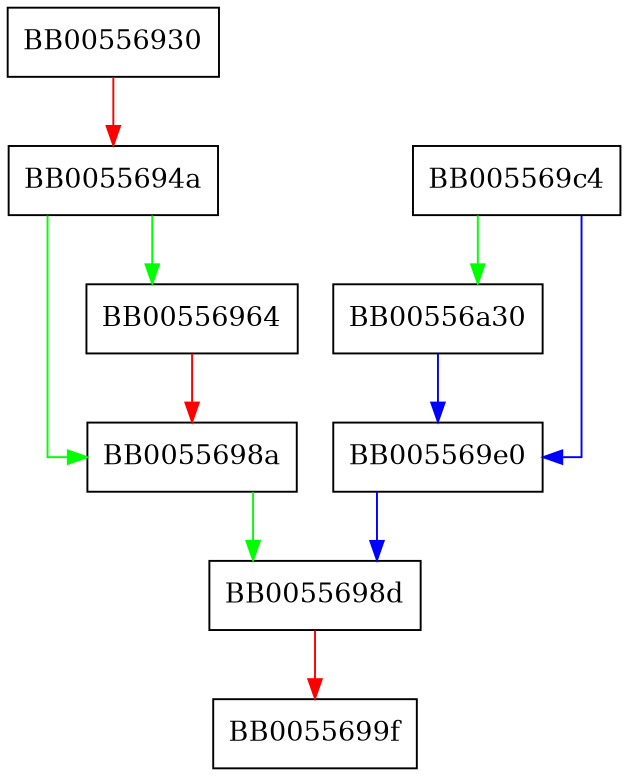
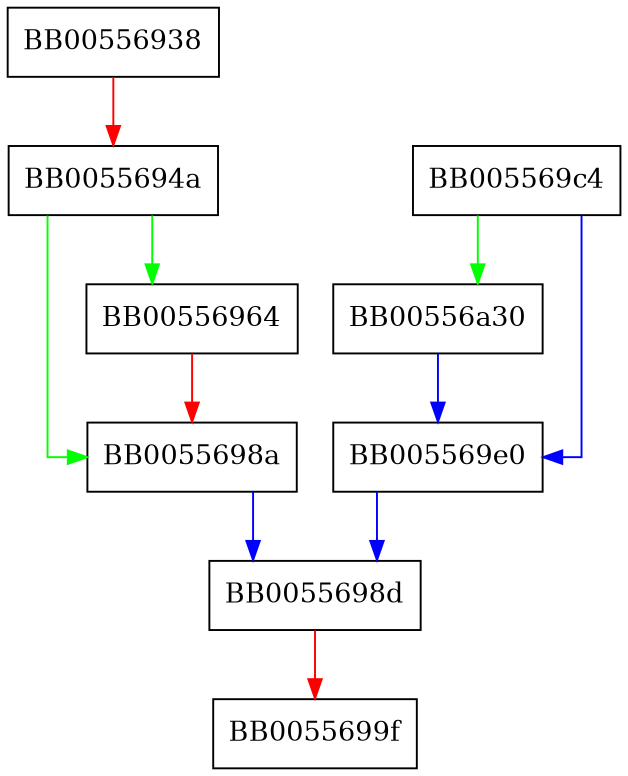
node "BB00556930": label "BB00556930" -> "BB00556938"
edge "BB0055698a" -> "BB0055698d": color green -> blue
